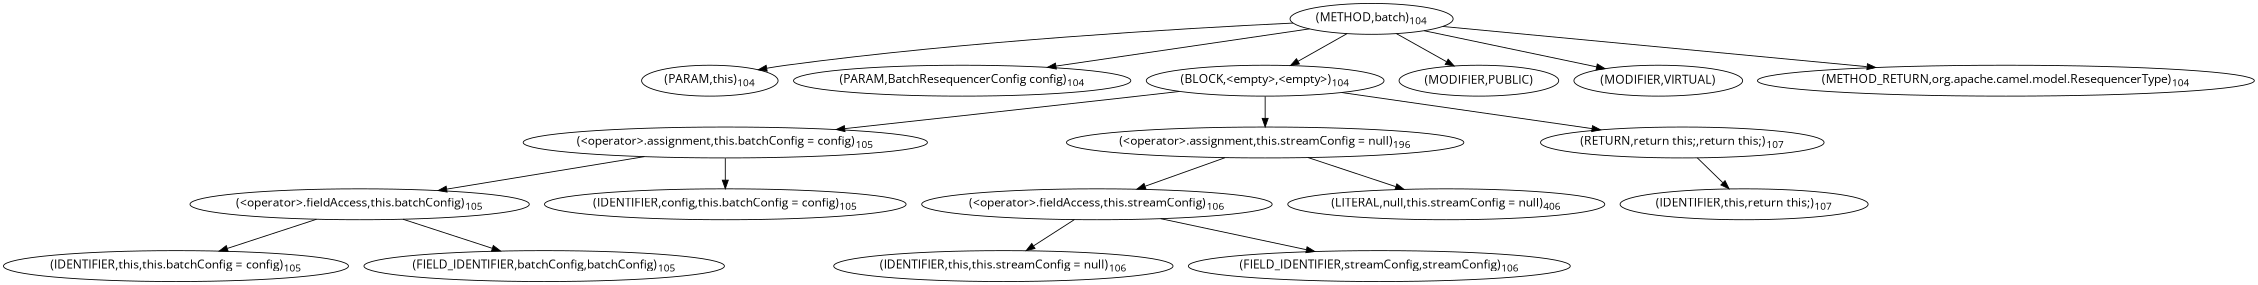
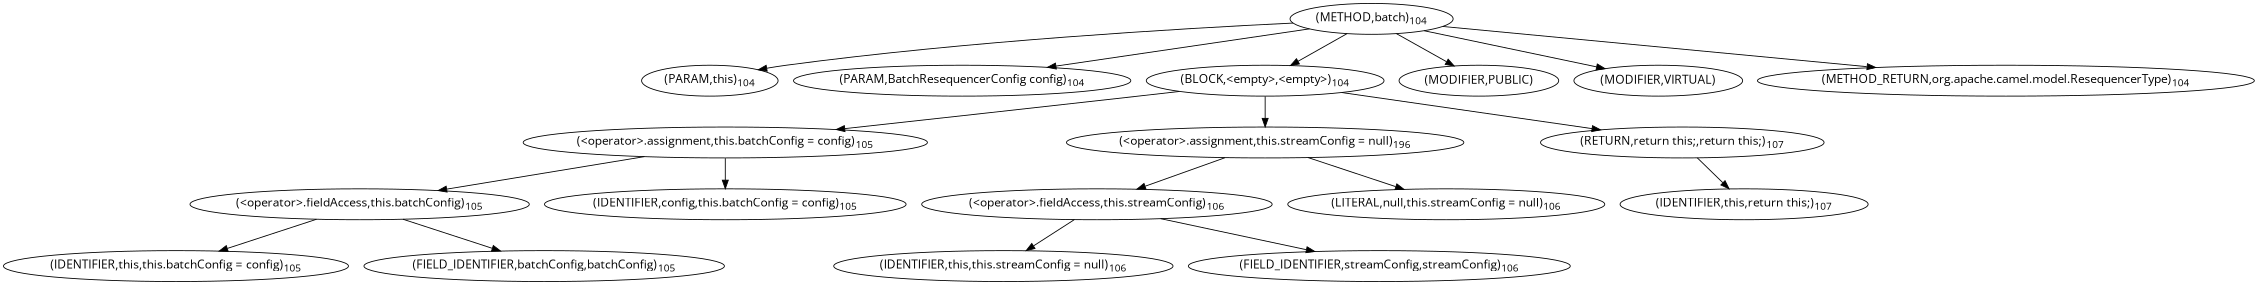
node "(LITERAL,null,this.streamConfig = null)": text "406" -> "106"
